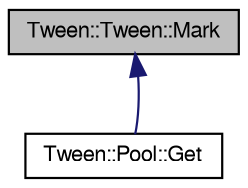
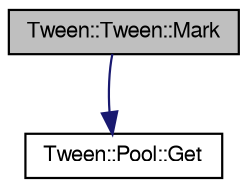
edge "Tween::Pool::Get" -> "Tween::Tween::Mark": reversed
